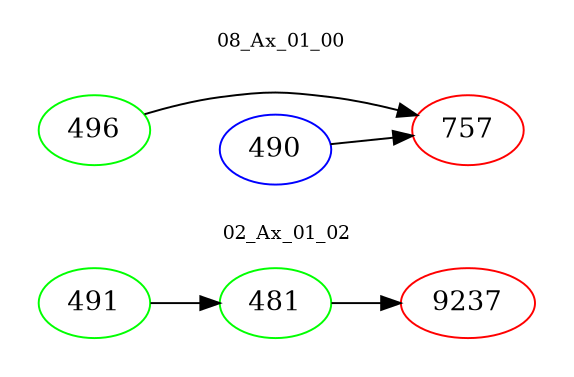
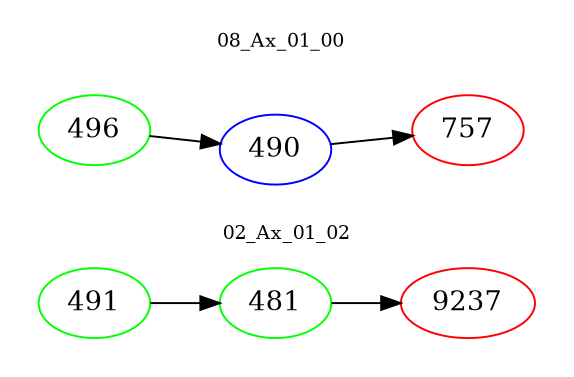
edge "496" -> "757": now "496" -> "490"
